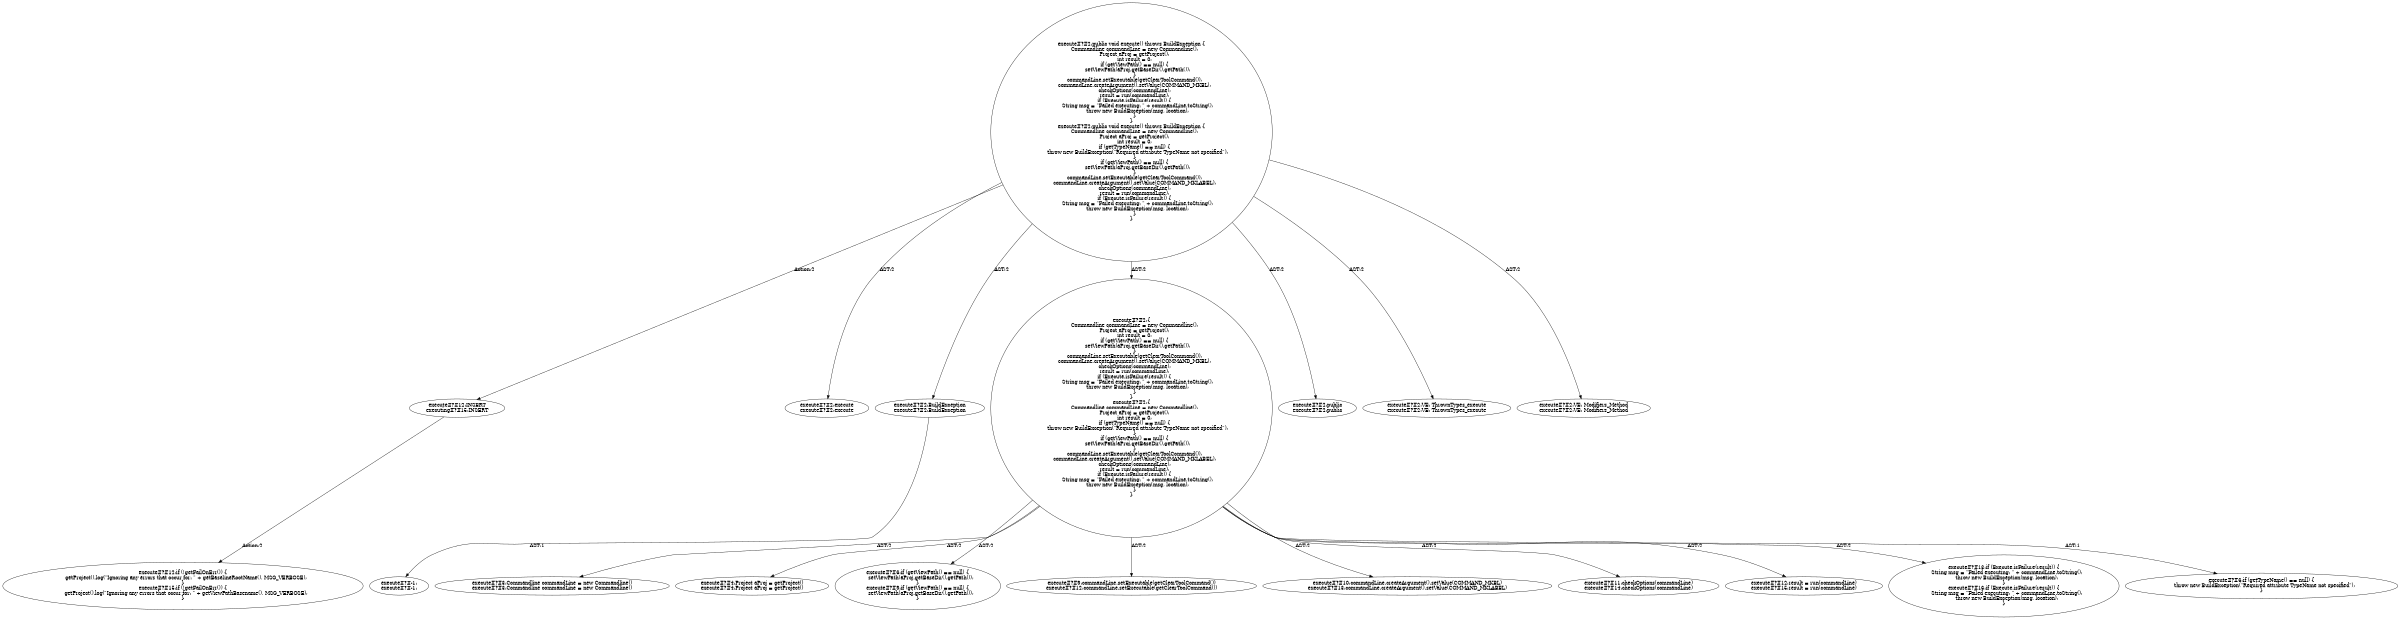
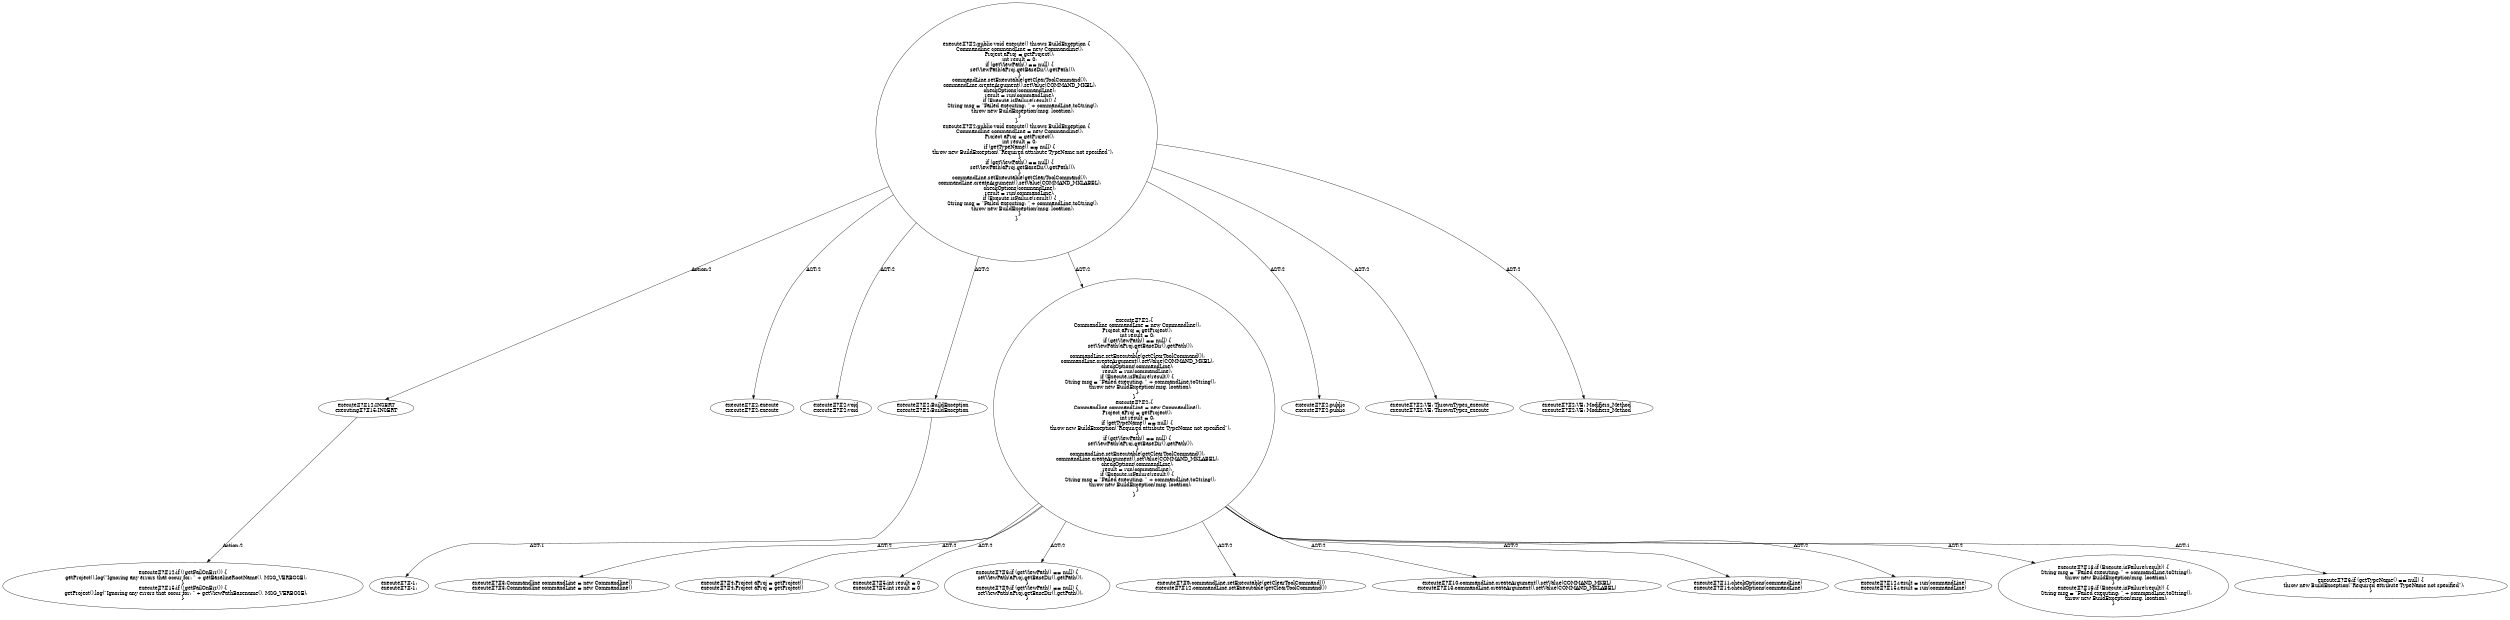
node "execute#?#2:void execute#?#2:void": added
node "execute#?#5:int result = 0 execute#?#5:int result = 0": added
